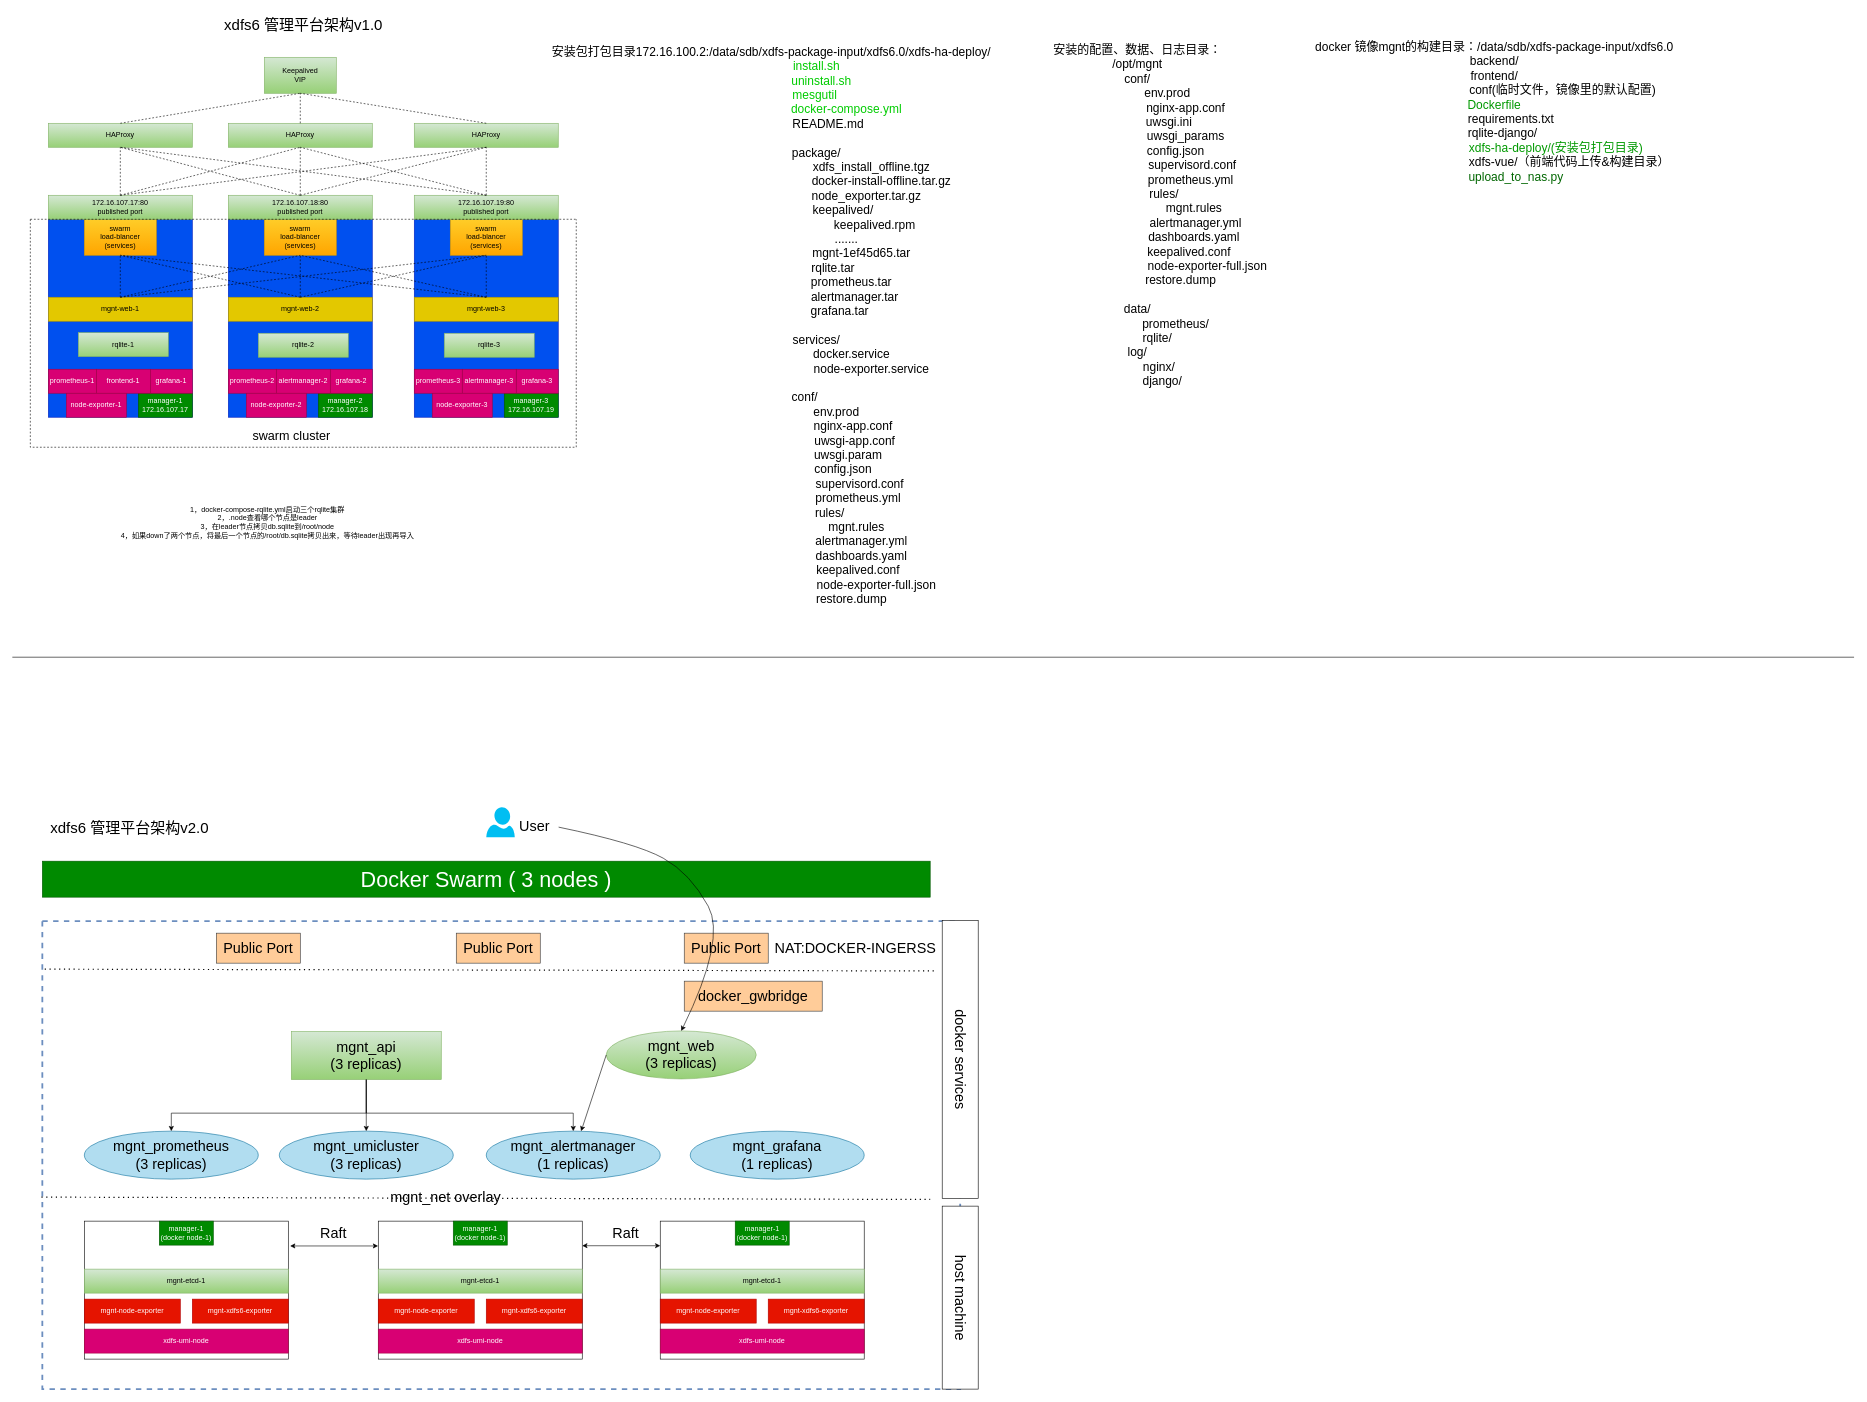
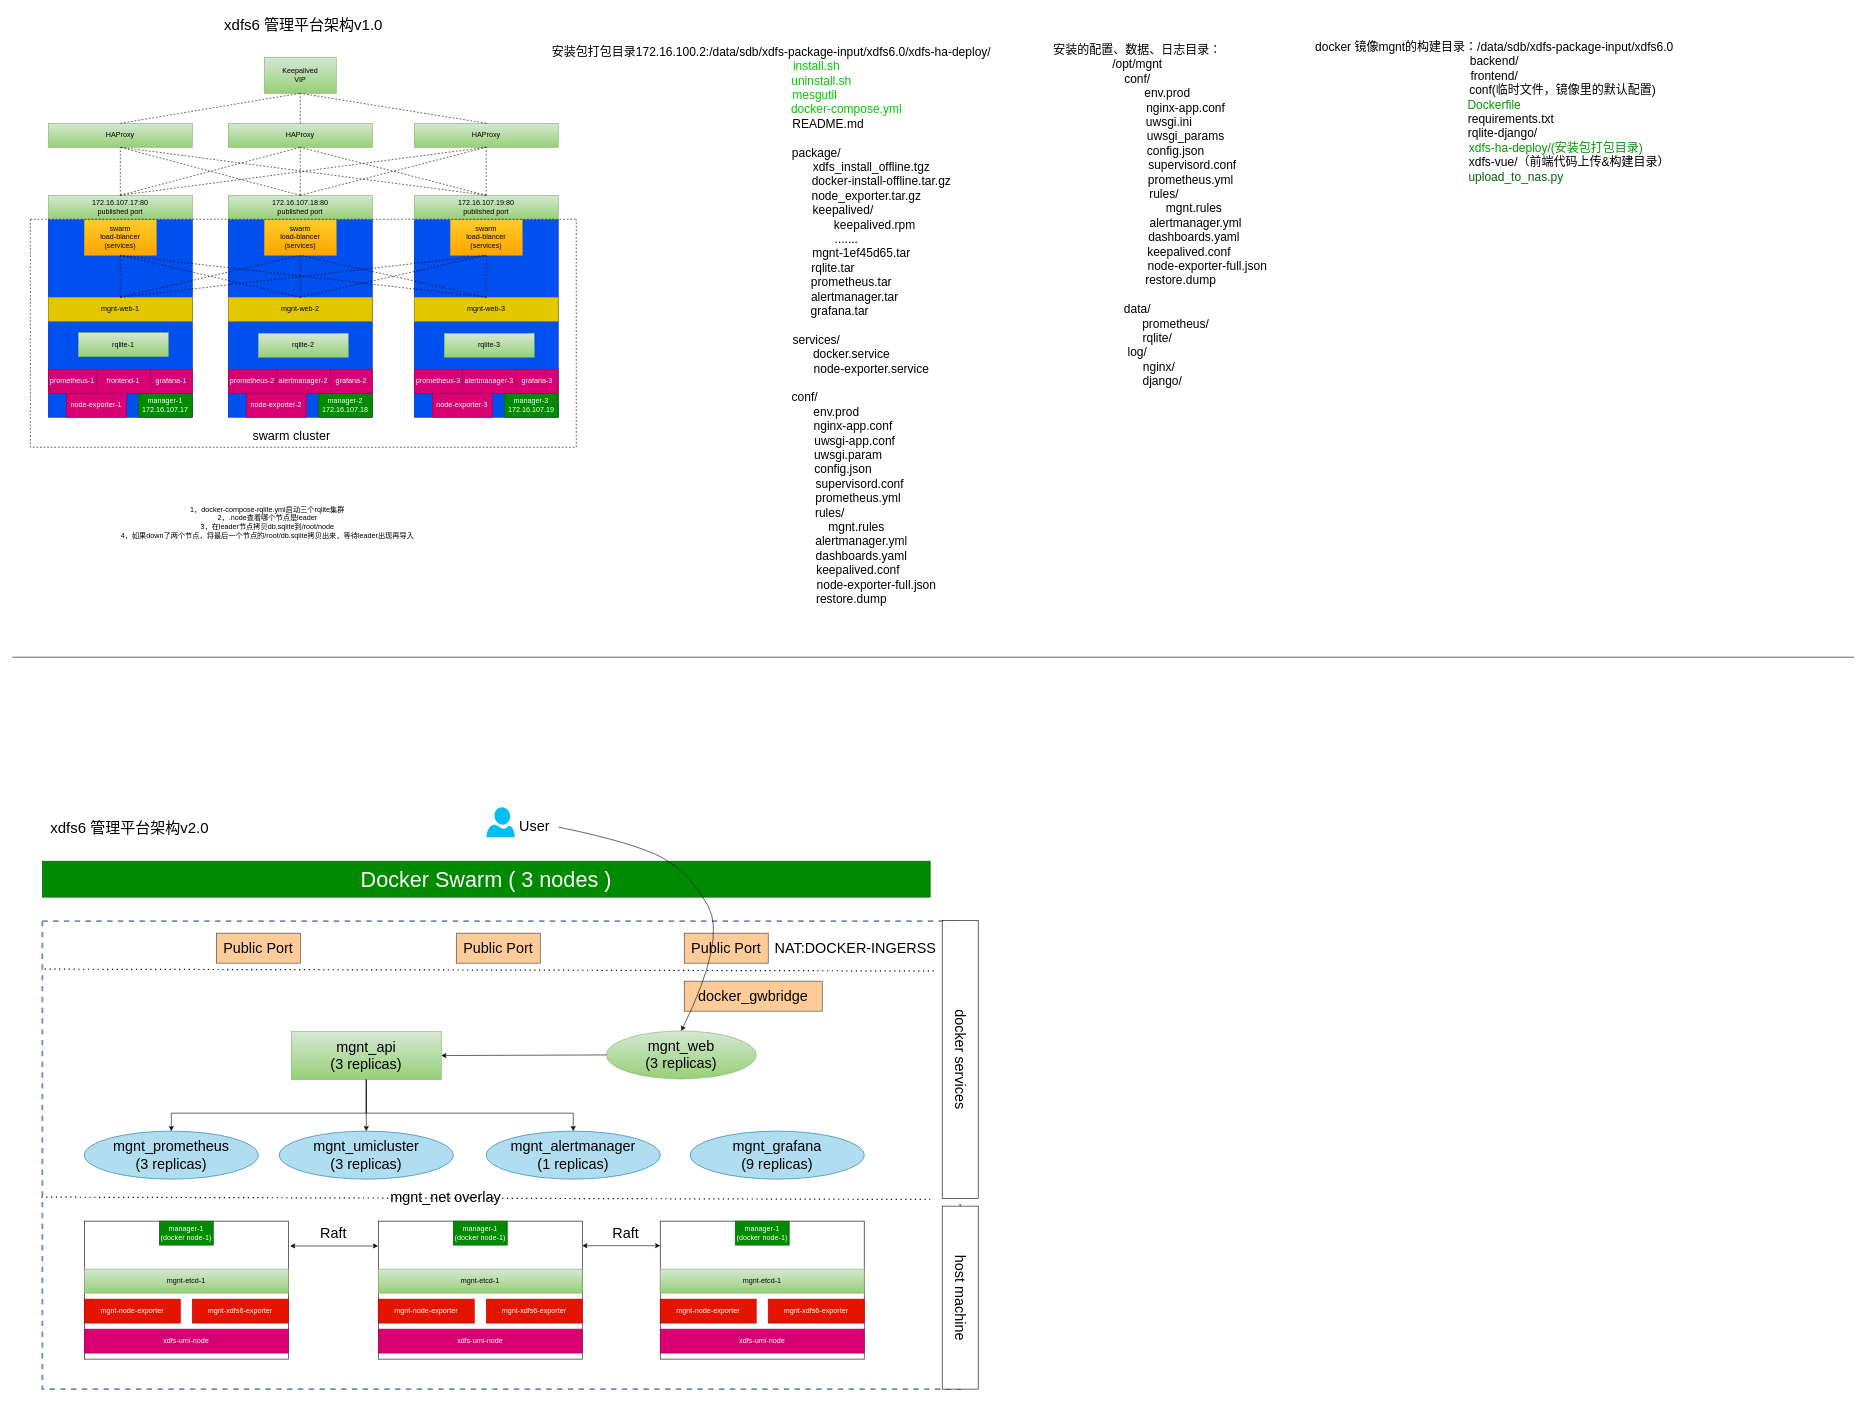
edge "mgnt_web (3 replicas)" -> "mgnt_alertmanager (1 replicas)": now "mgnt_web (3 replicas)" -> "mgnt_api (3 replicas)"
node "mgnt_grafana (1 replicas)": label "mgnt_grafana (1 replicas)" -> "mgnt_grafana (9 replicas)"
